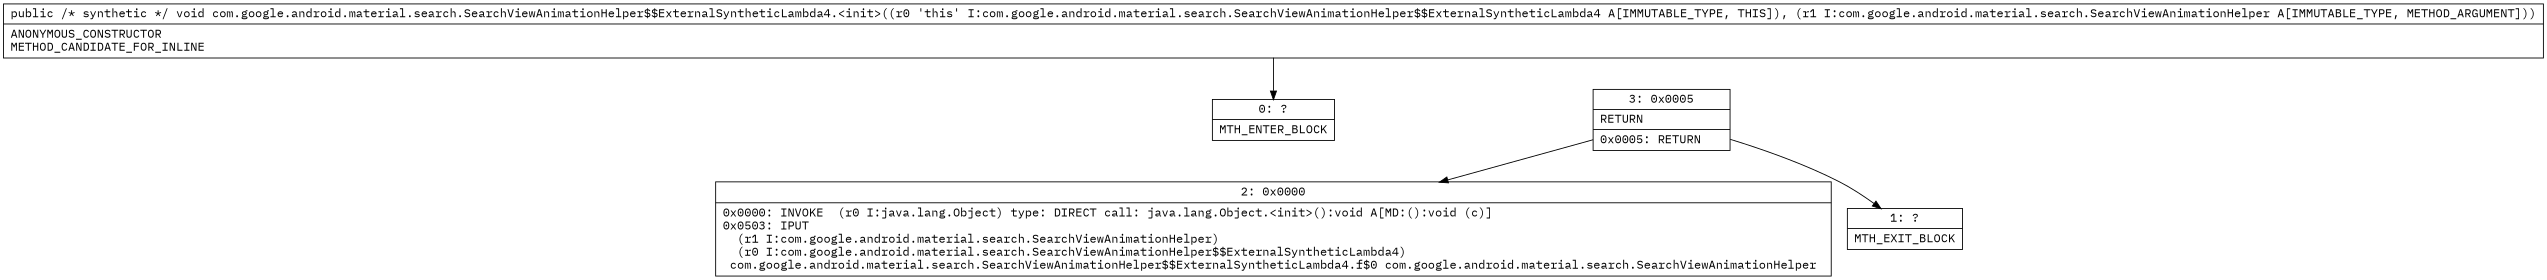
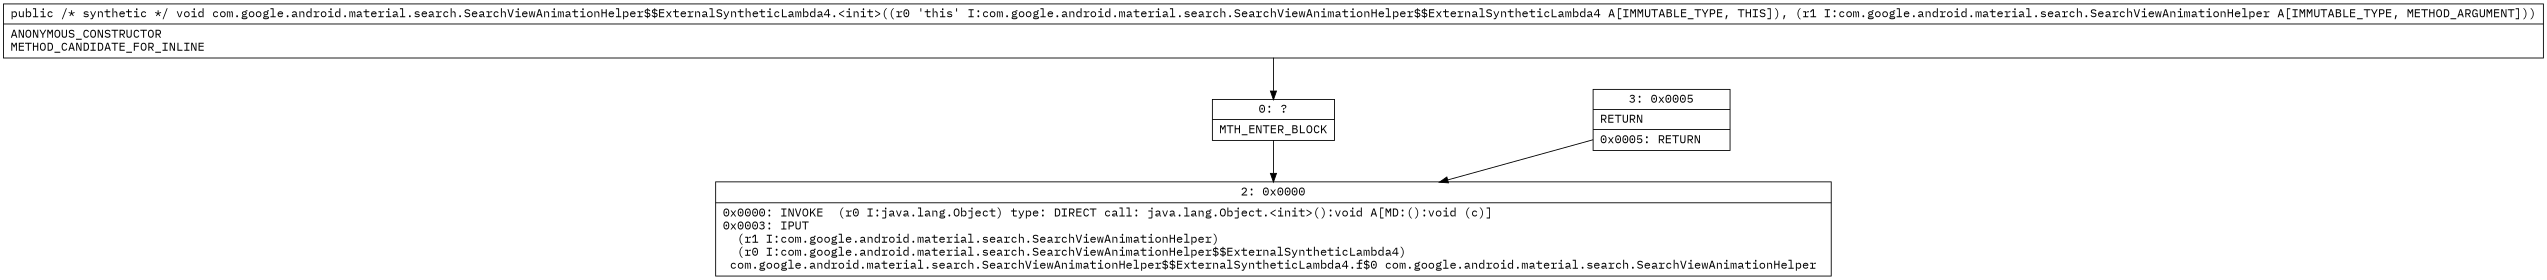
edge "0: ?" -> "2: 0x0000": added
node "2: 0x0000": text "0x0503: IPUT" -> "0x0003: IPUT"
node "1: ?": removed
